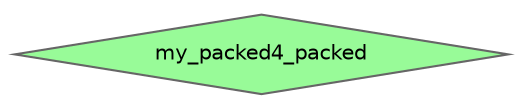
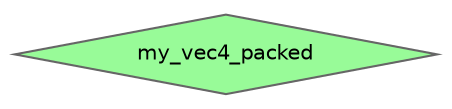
node "my_packed4_packed": label "my_packed4_packed" -> "my_vec4_packed"
